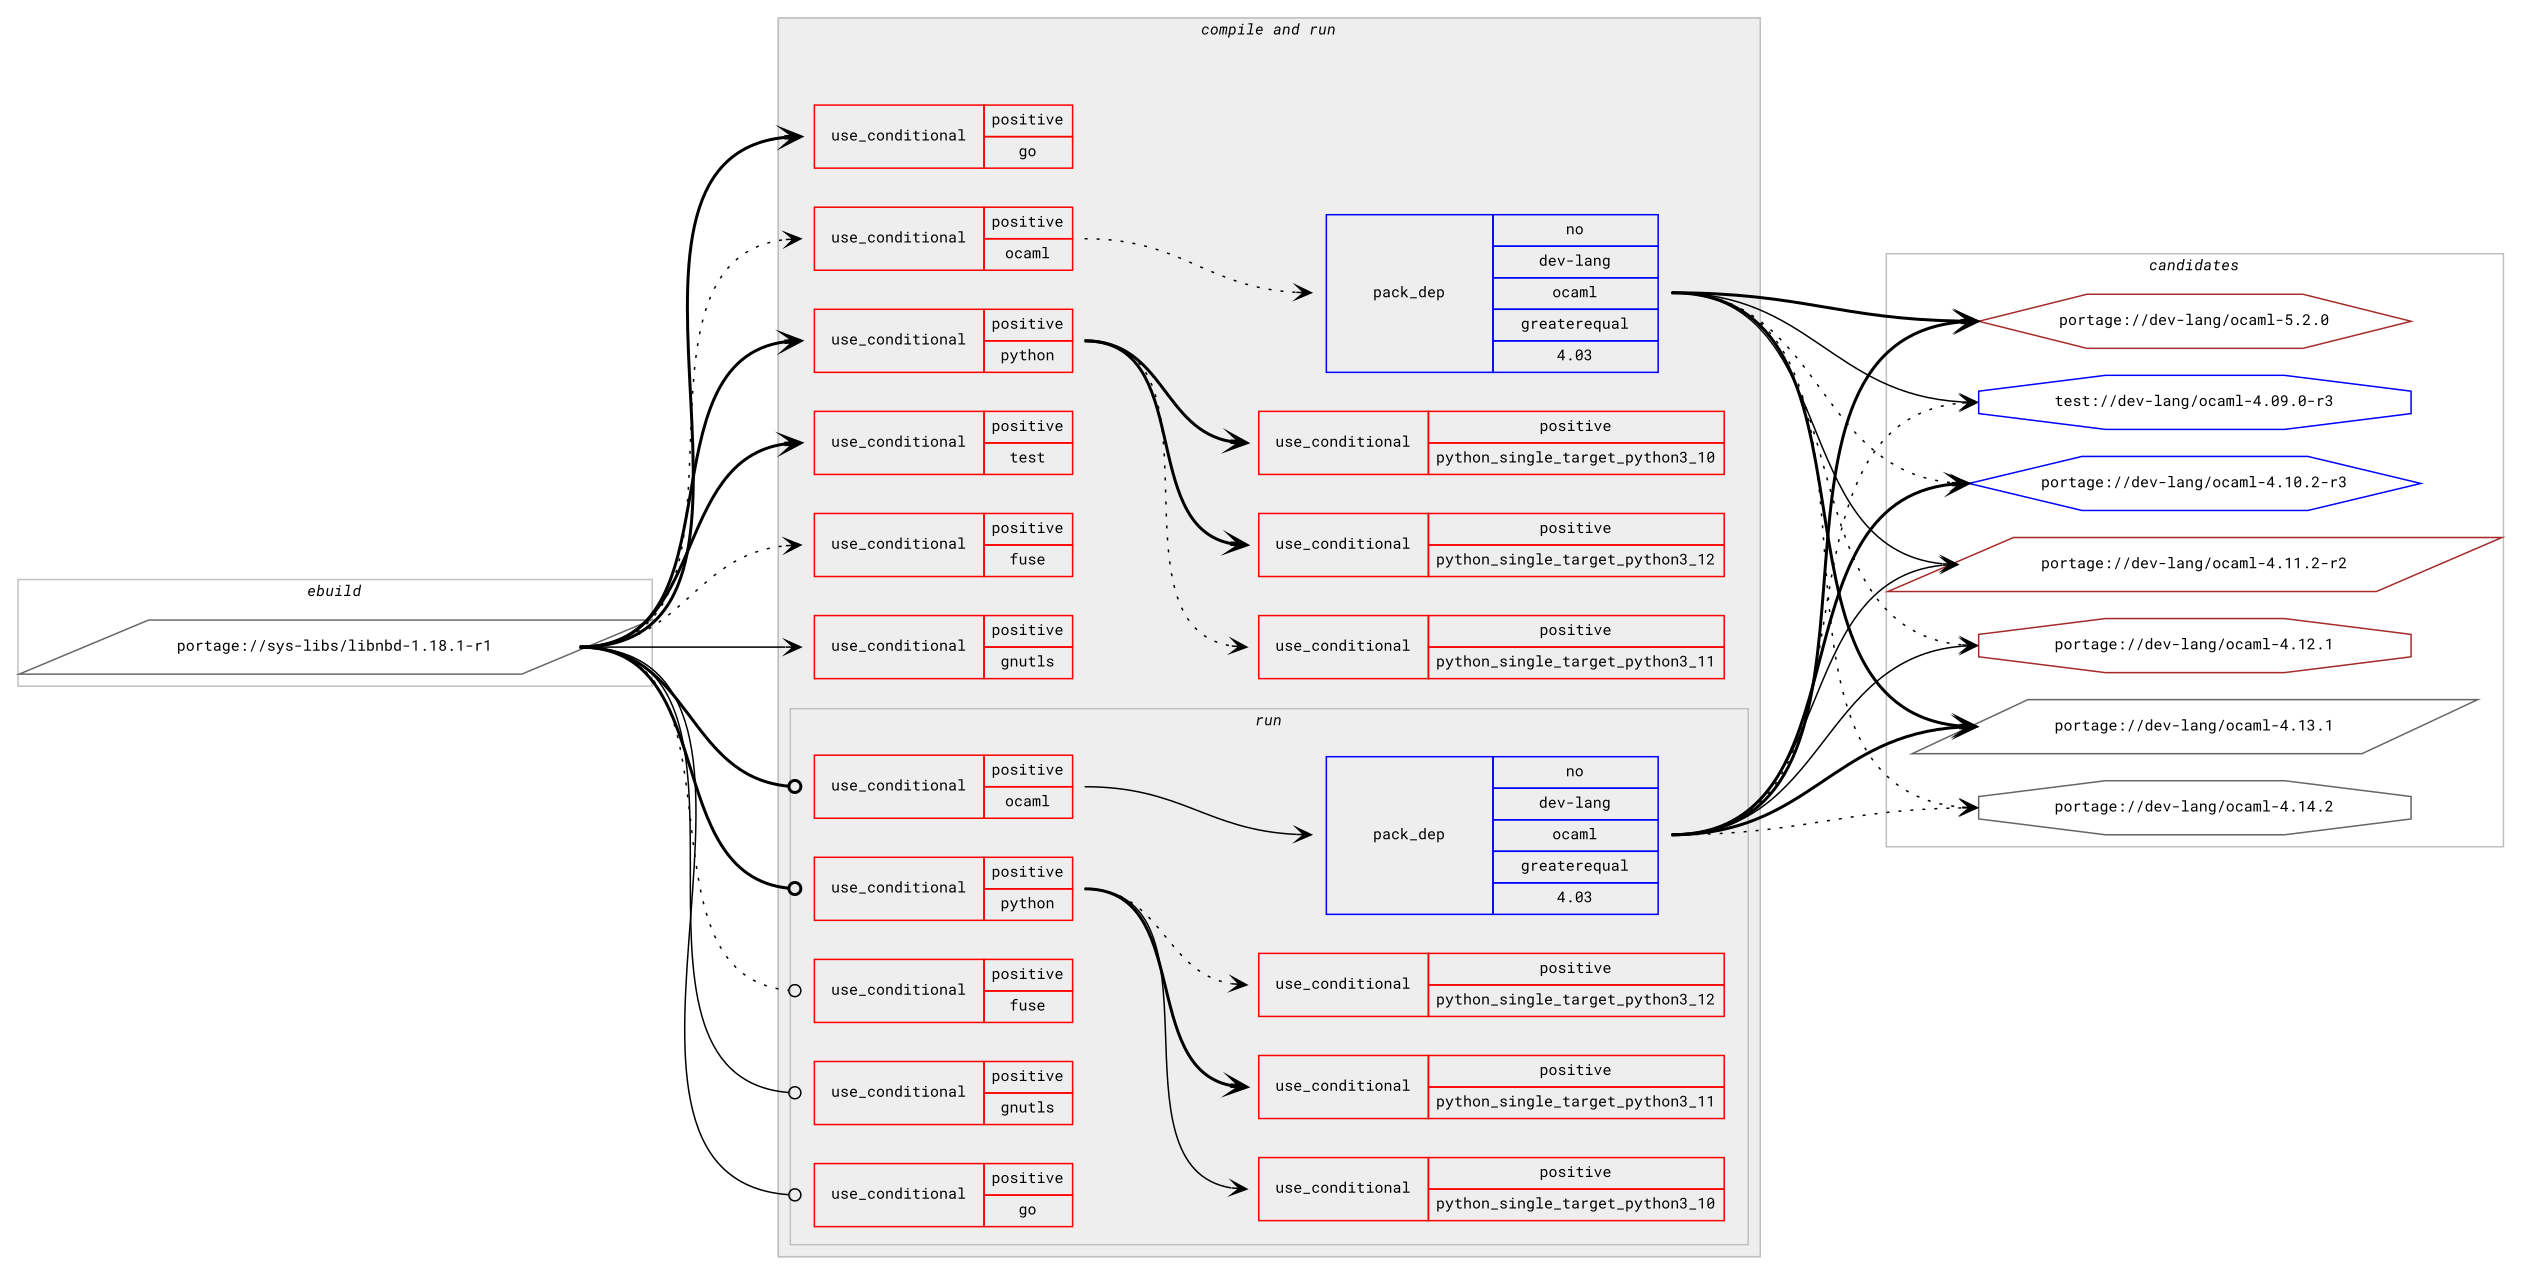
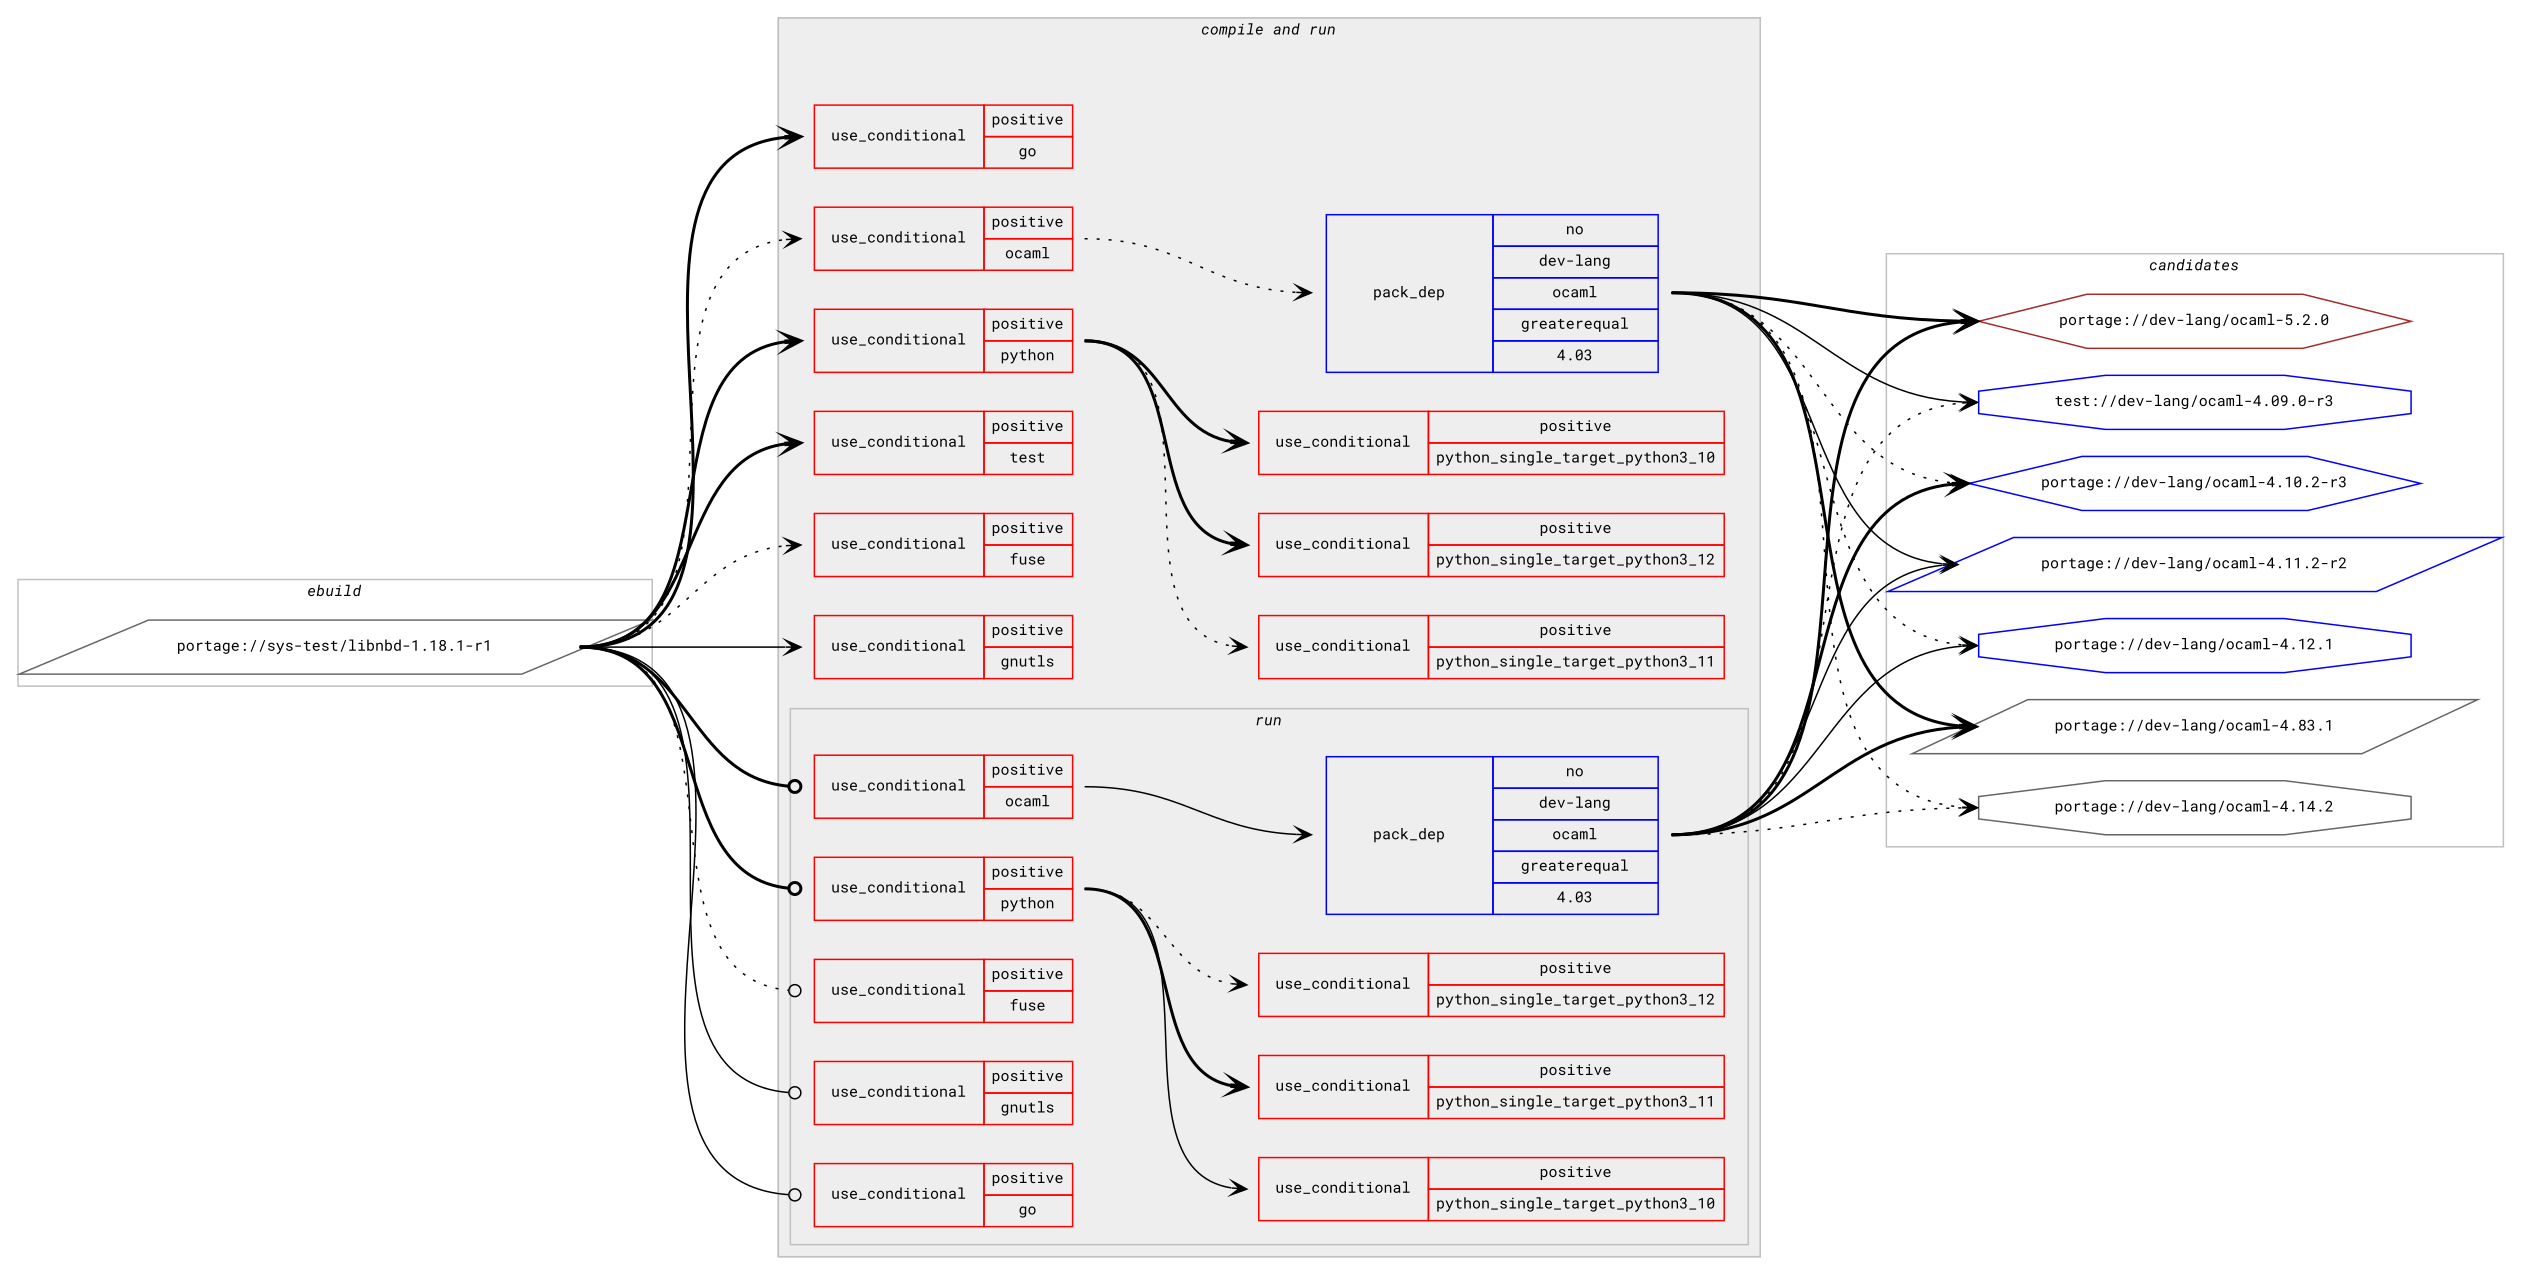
node "portage://dev-lang/ocaml-4.11.2-r2": color brown -> blue
node "portage://dev-lang/ocaml-4.12.1": color brown -> blue
node "portage://sys-libs/libnbd-1.18.1-r1": label "portage://sys-libs/libnbd-1.18.1-r1" -> "portage://sys-test/libnbd-1.18.1-r1"
node "portage://dev-lang/ocaml-4.13.1": label "portage://dev-lang/ocaml-4.13.1" -> "portage://dev-lang/ocaml-4.83.1"
